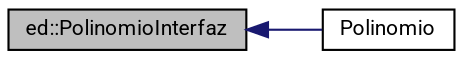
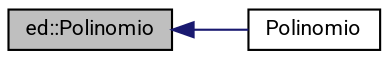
node "ed::PolinomioInterfaz": label "ed::PolinomioInterfaz" -> "ed::Polinomio"
